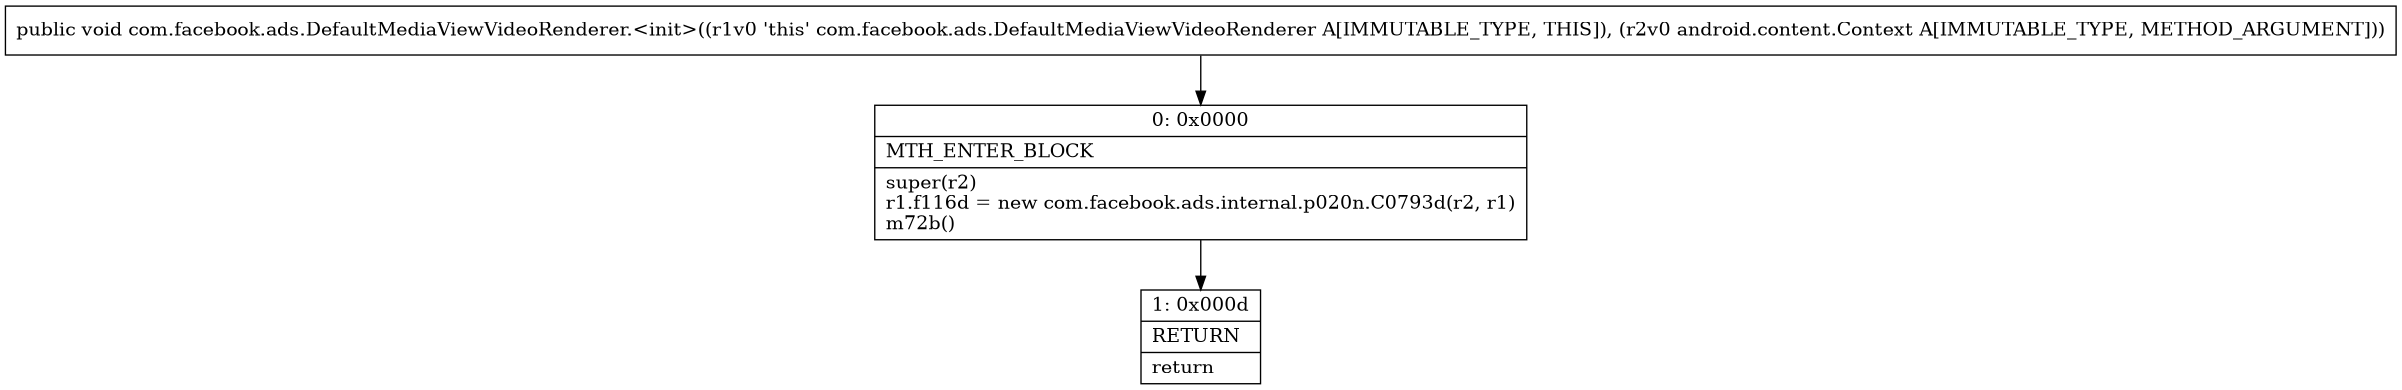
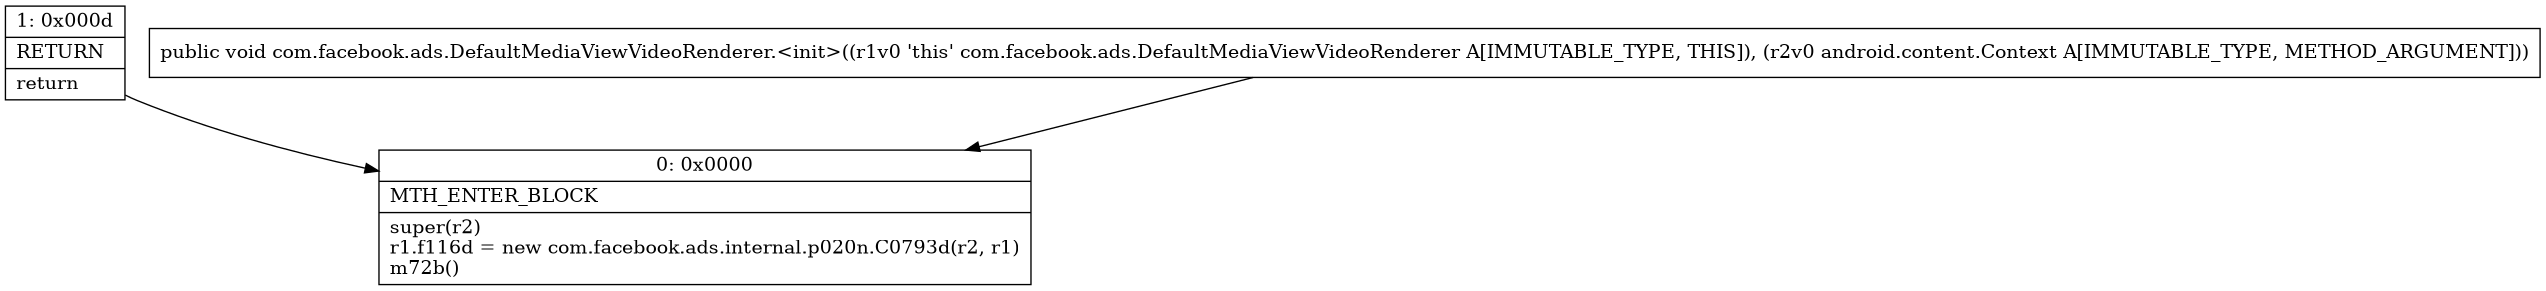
edge "0: 0x0000" -> "1: 0x000d": reversed
